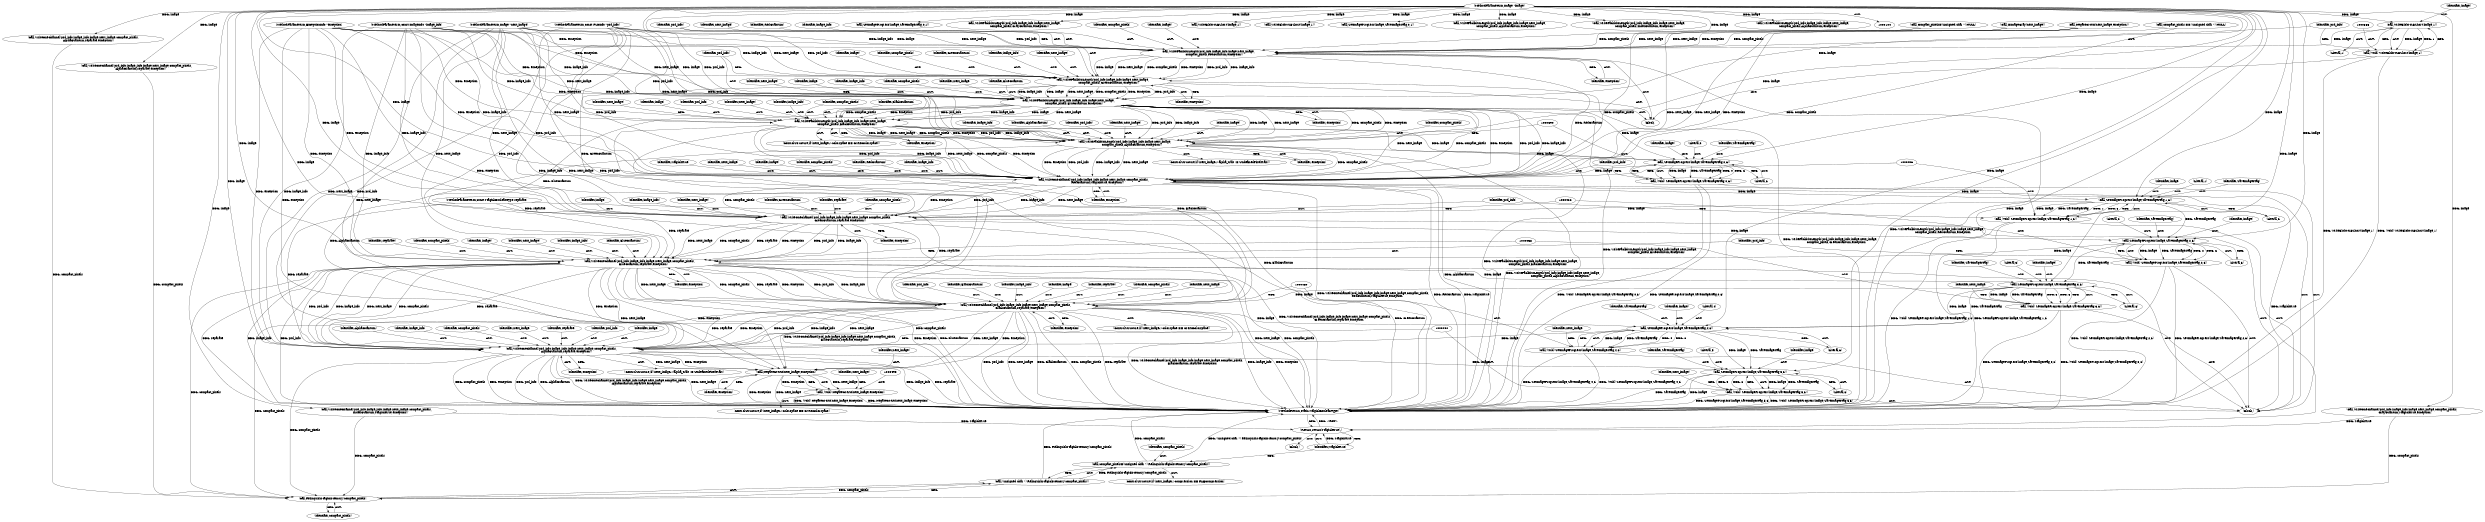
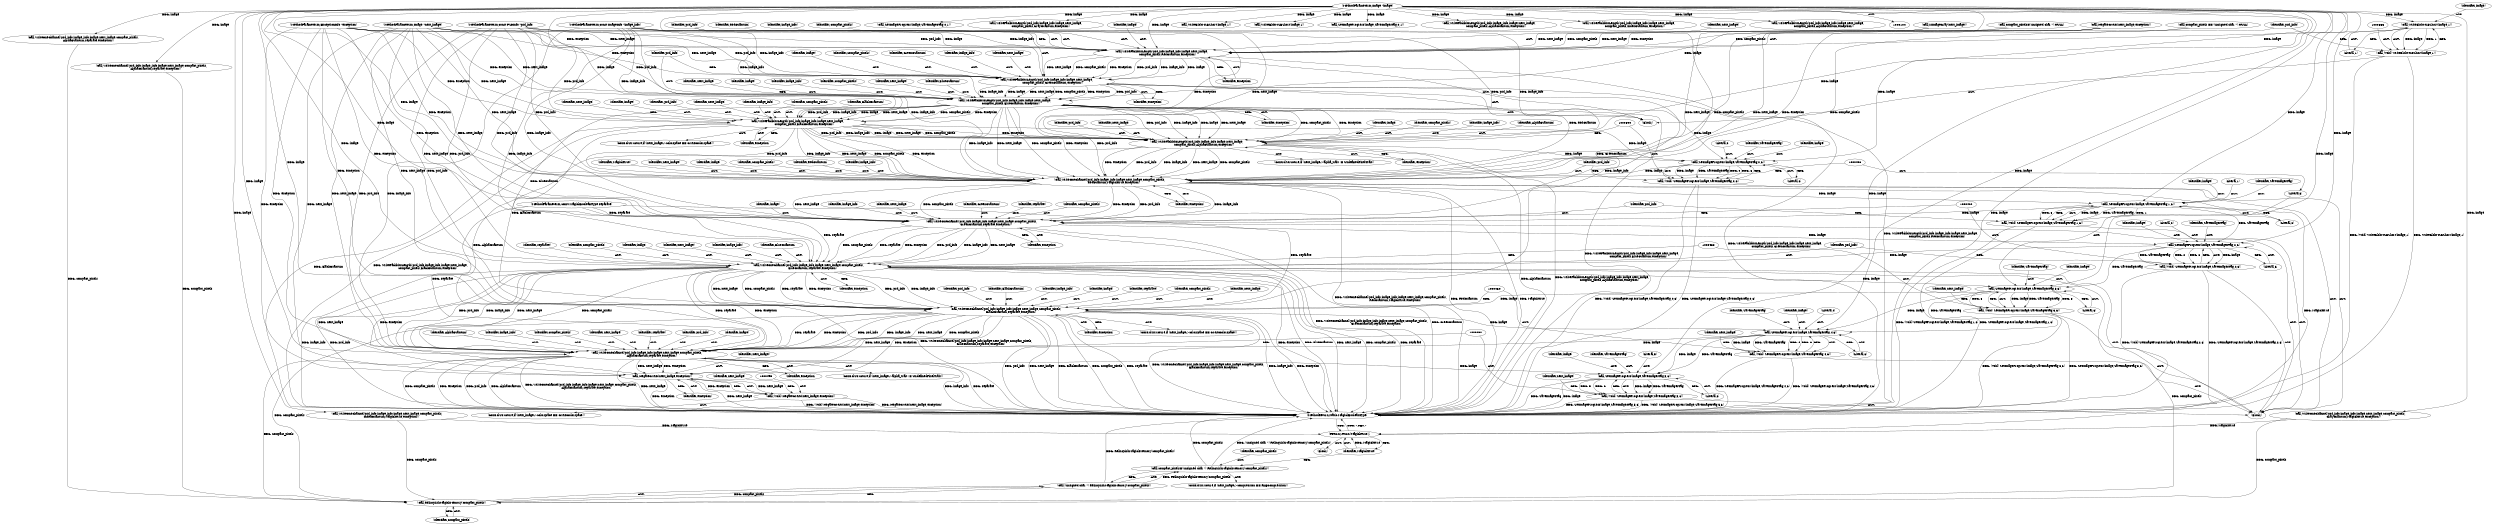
edge "1000406" -> "(Call,(void) SetImageProgress(image,SaveImagesTag,1,6))": now "1000406" -> "(Literal,3)"
